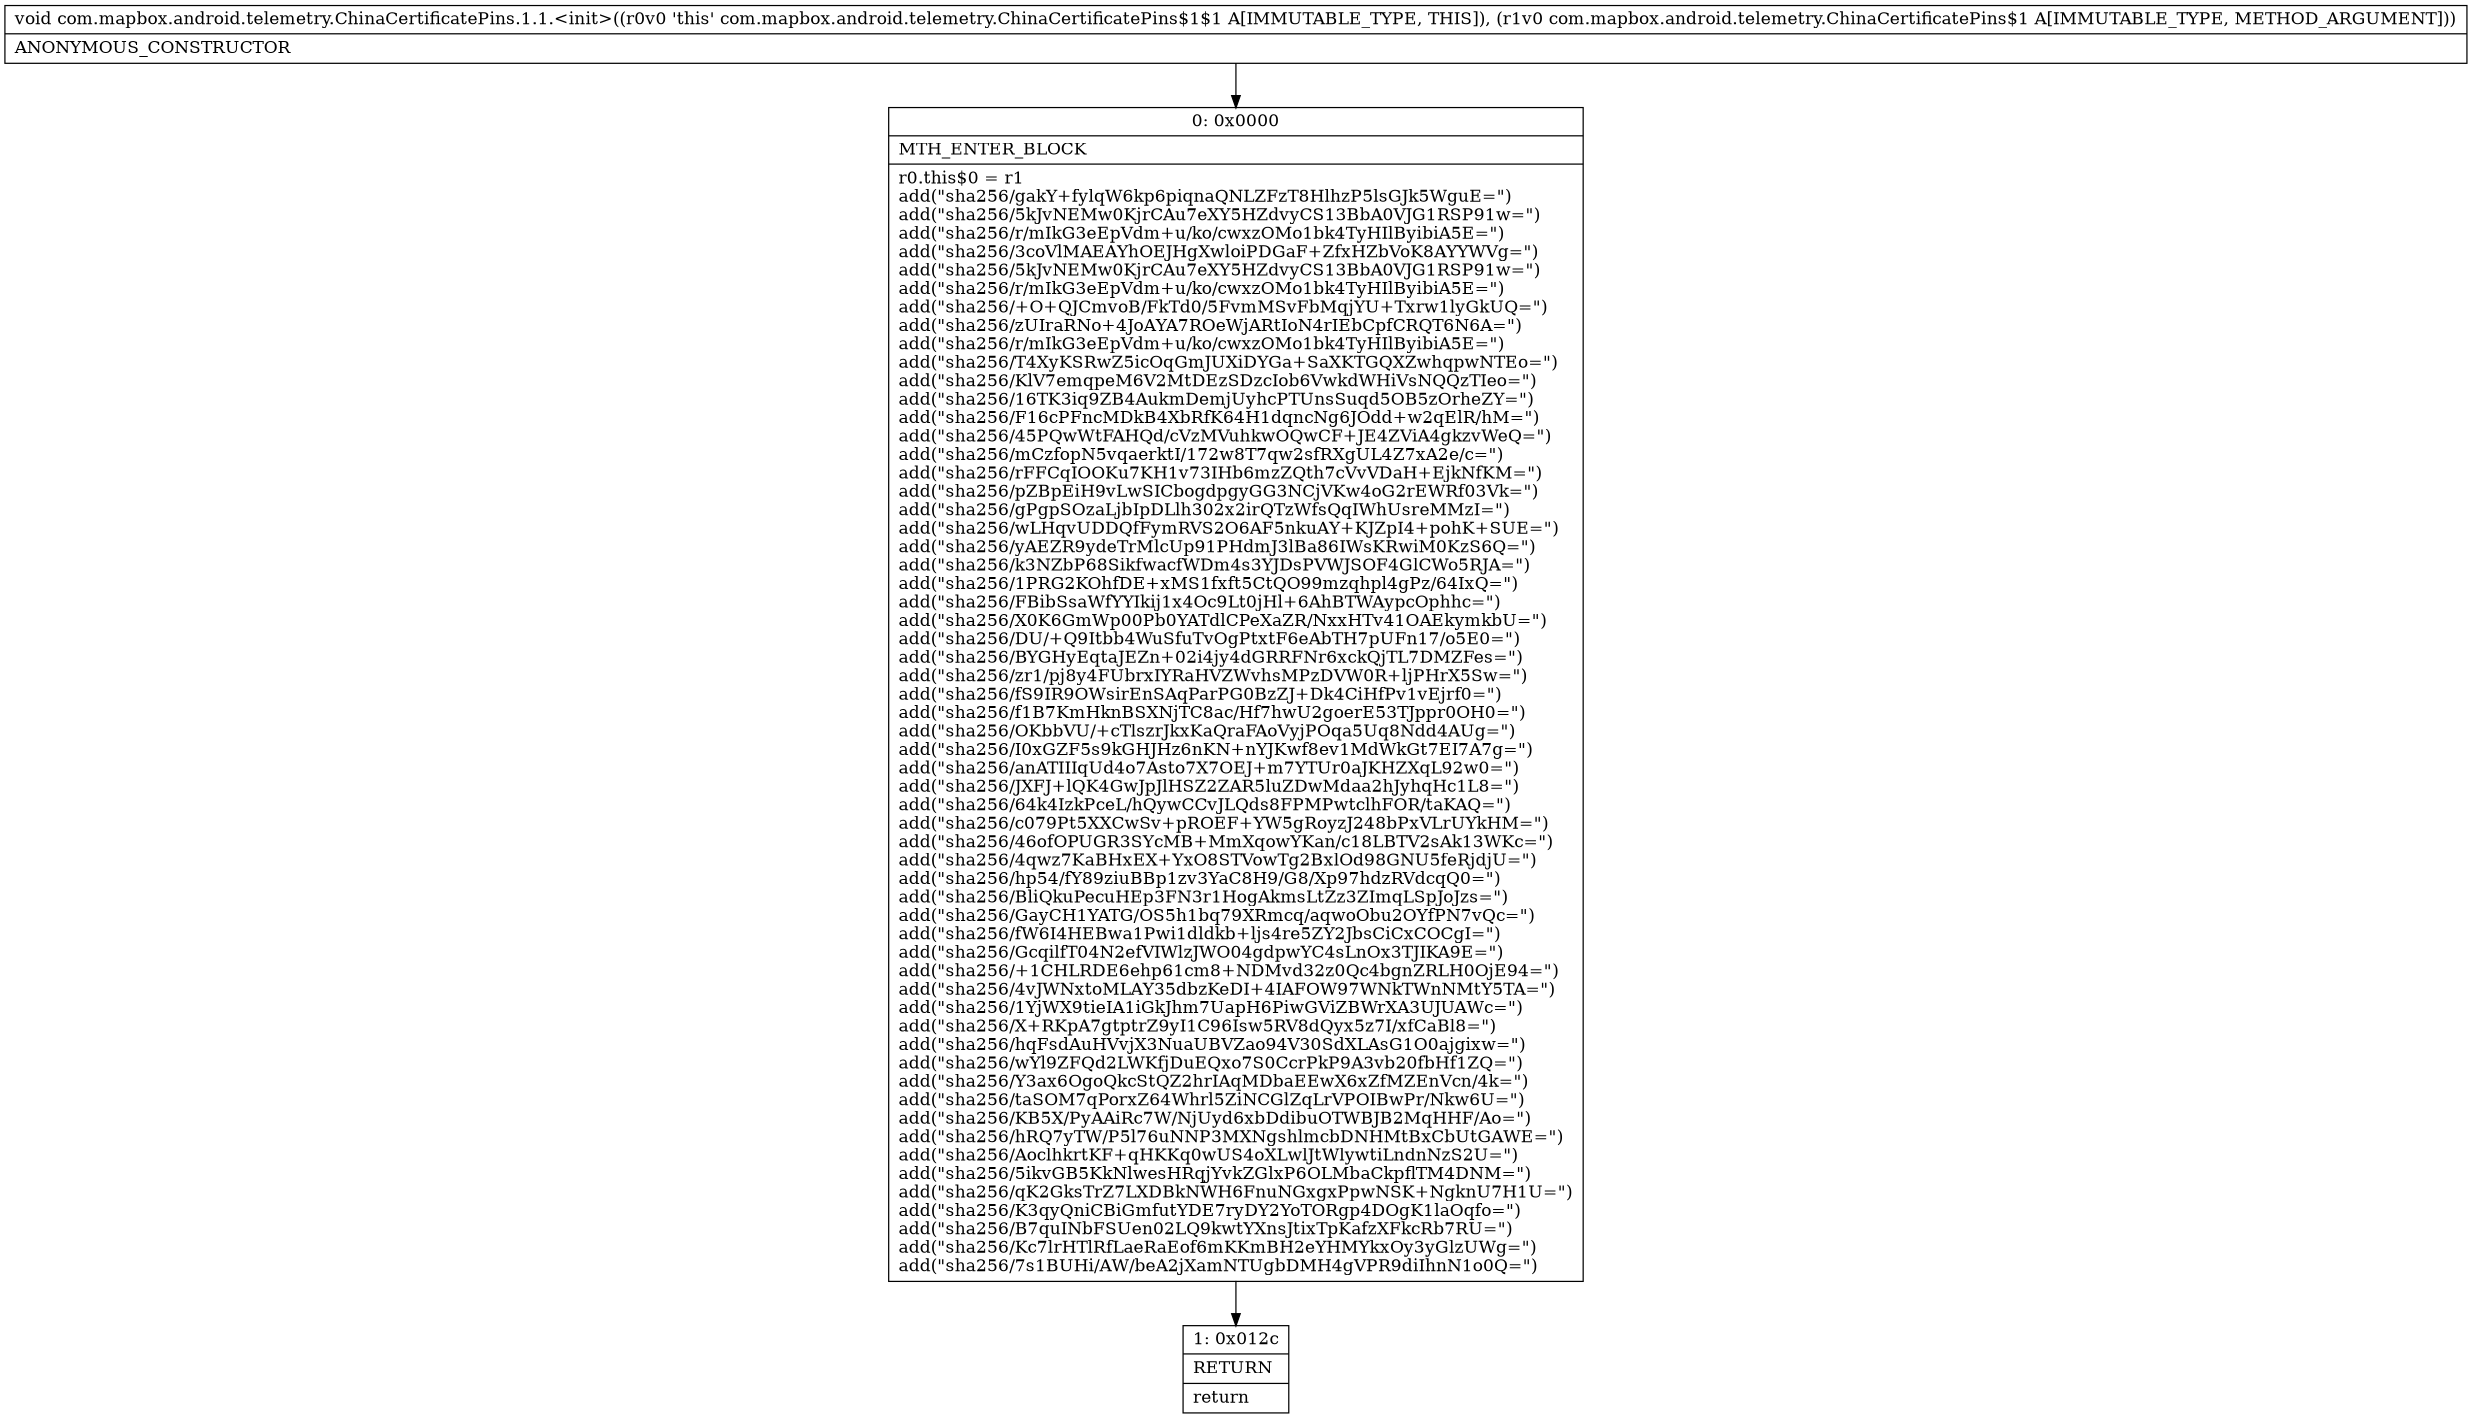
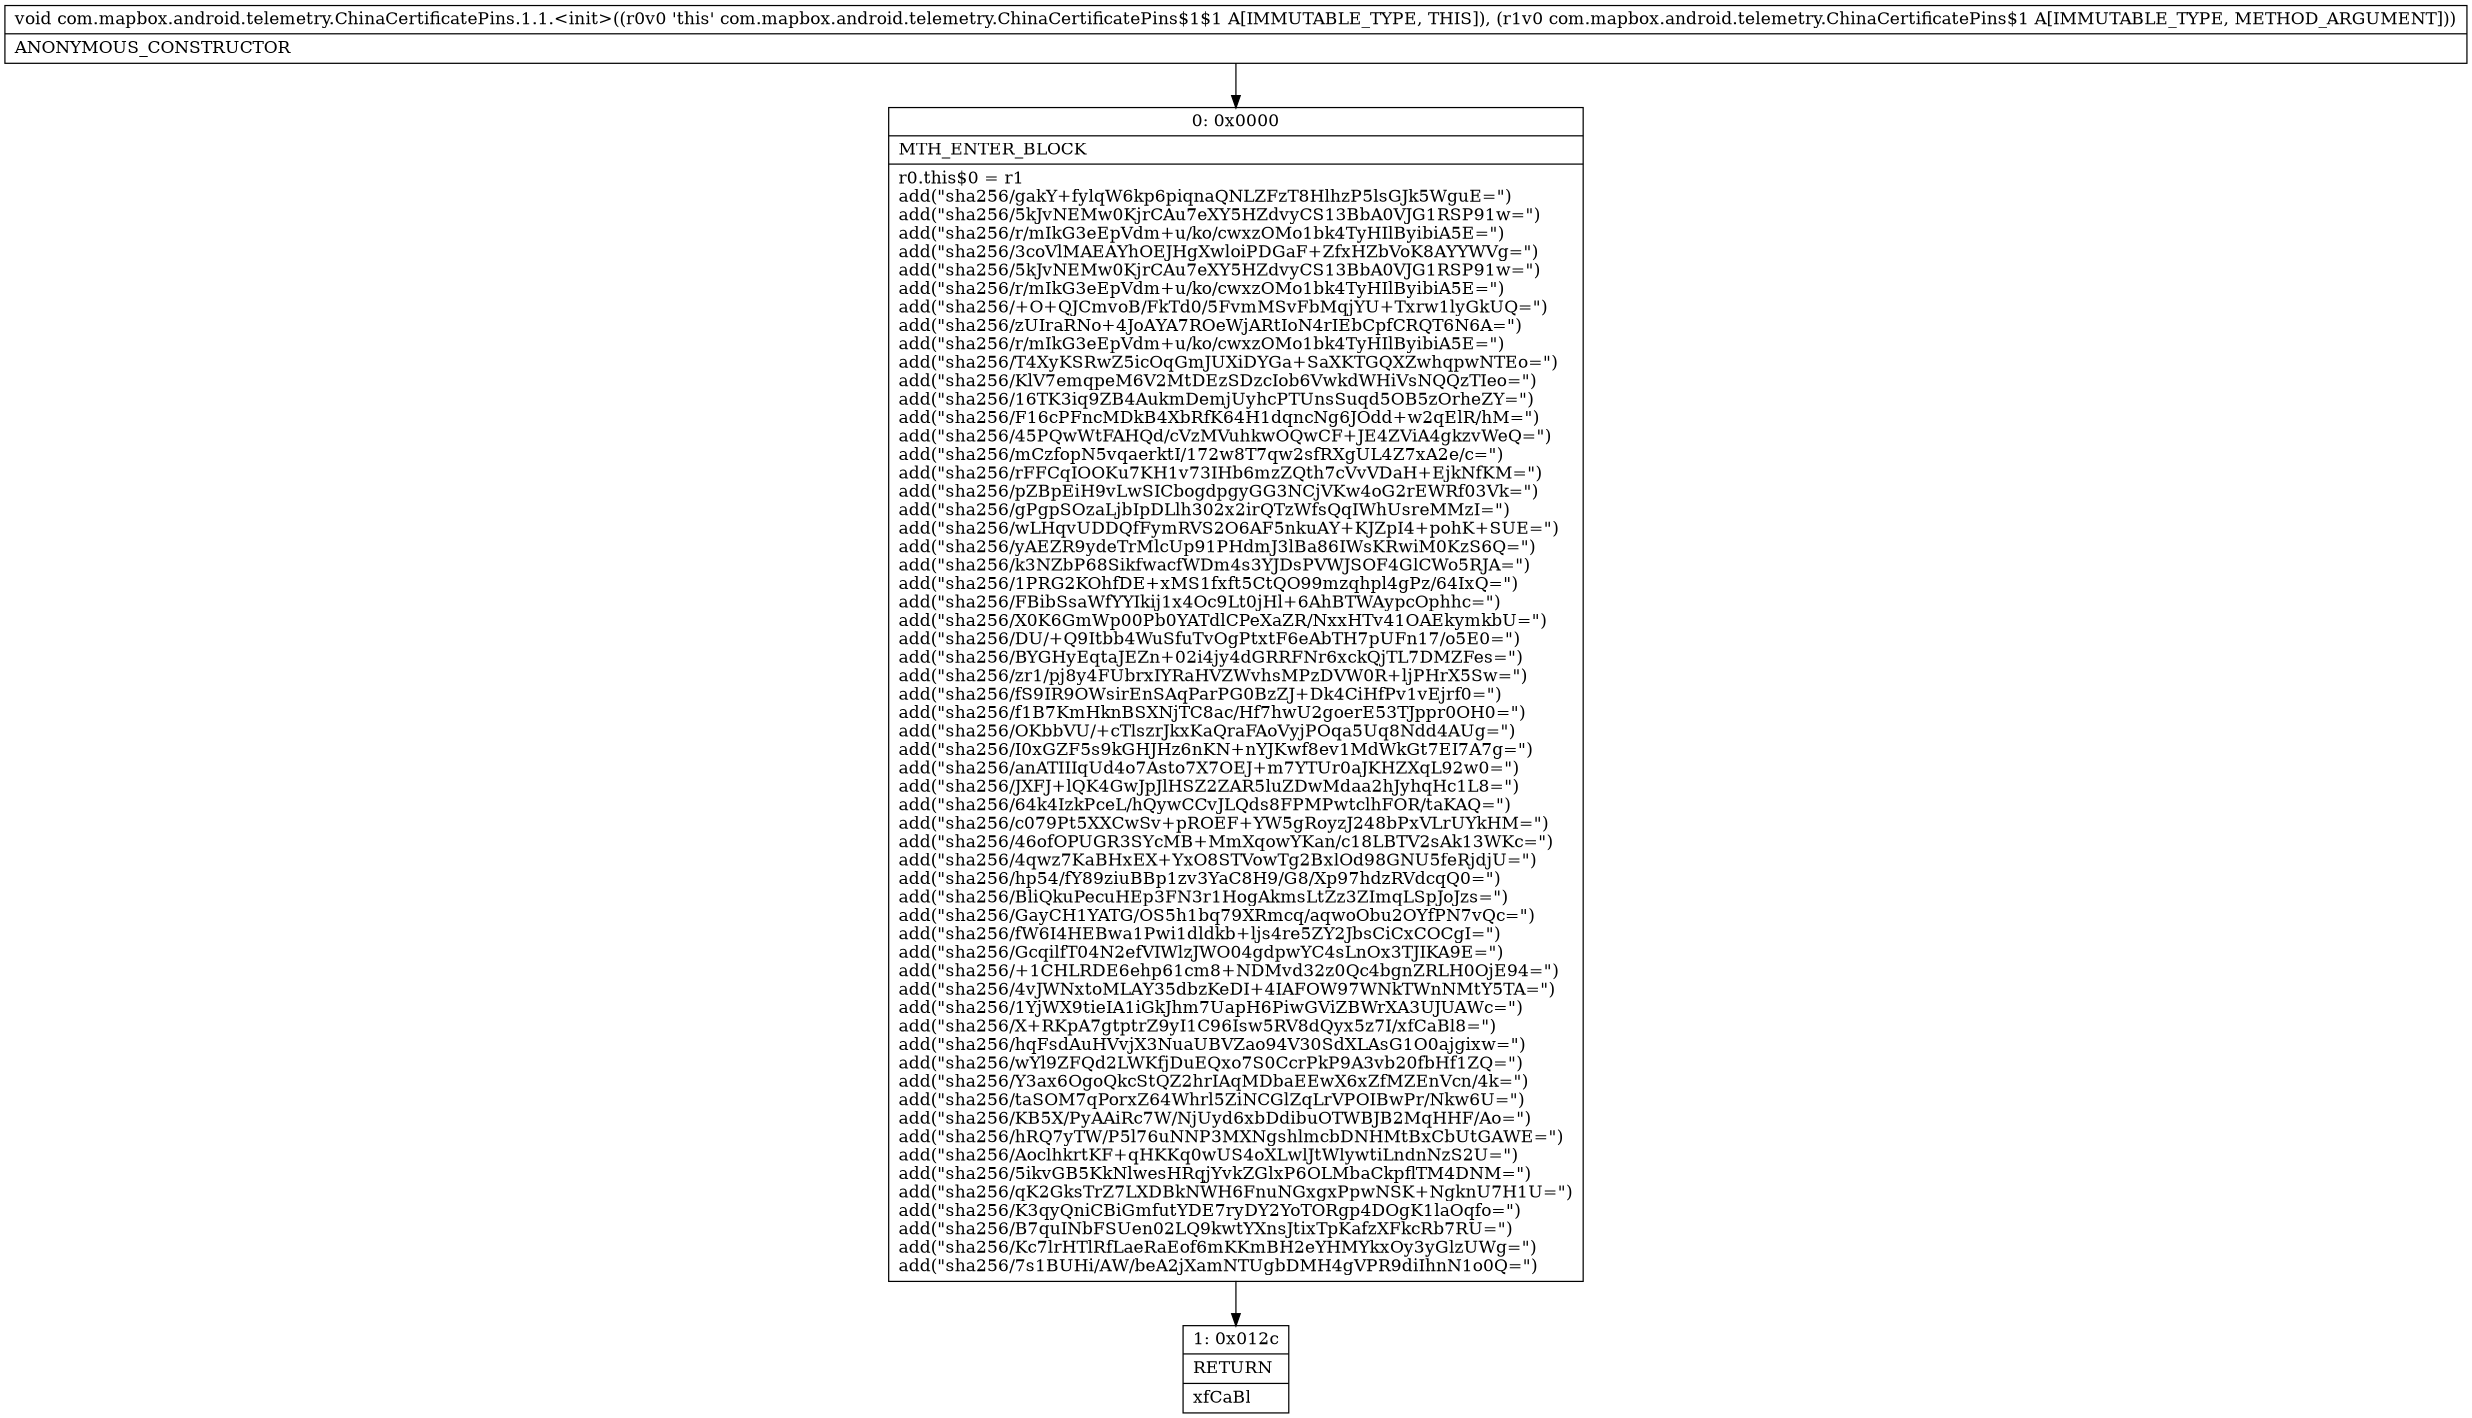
node "1: 0x012c": text "return" -> "xfCaBl"
